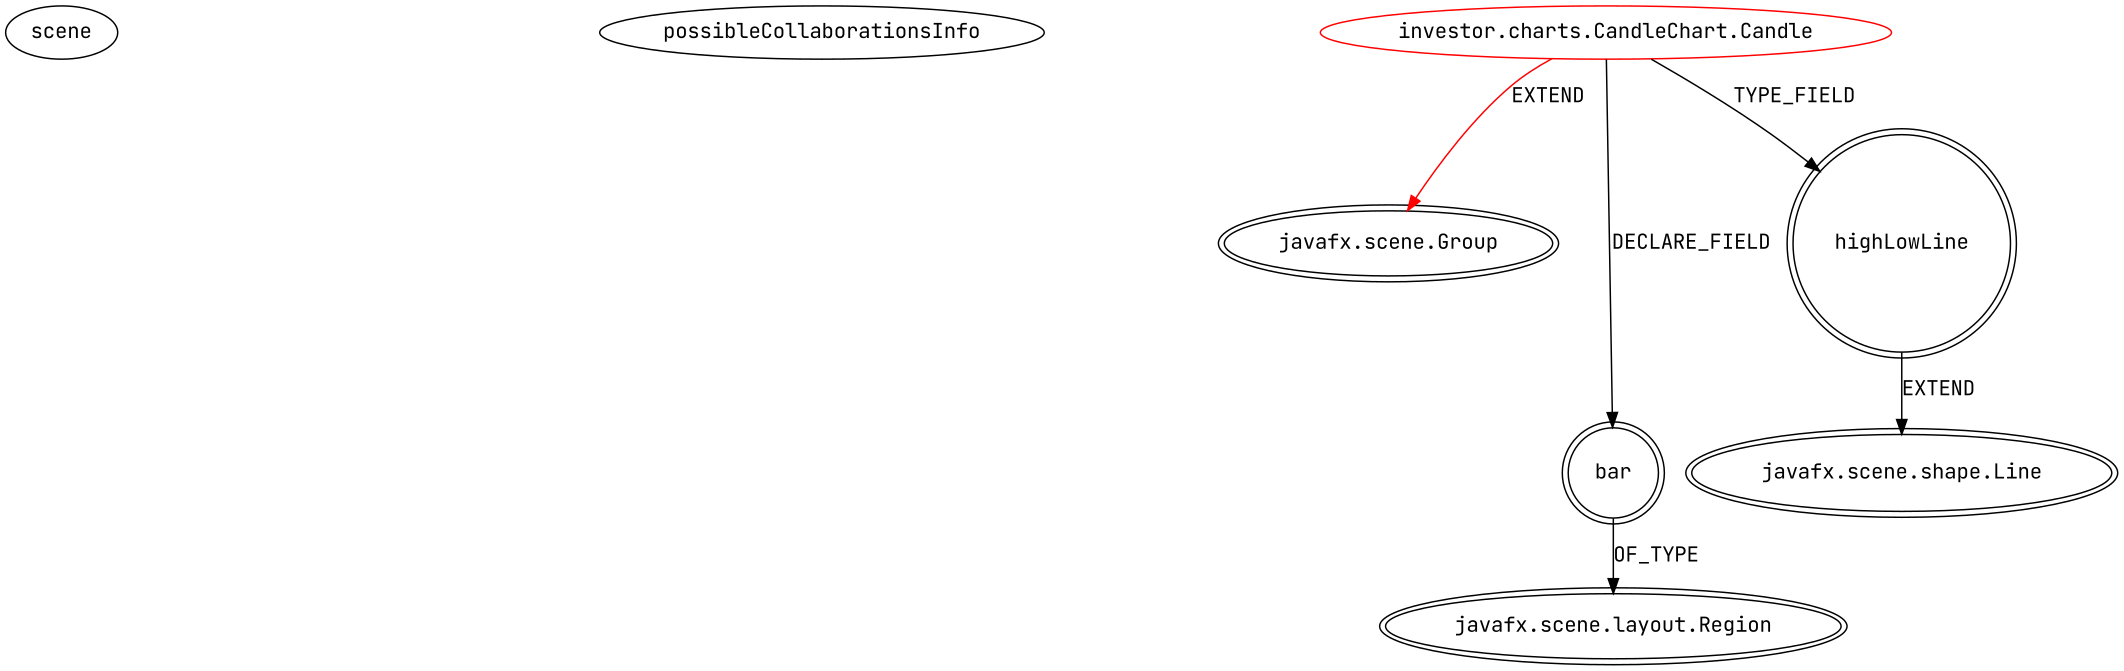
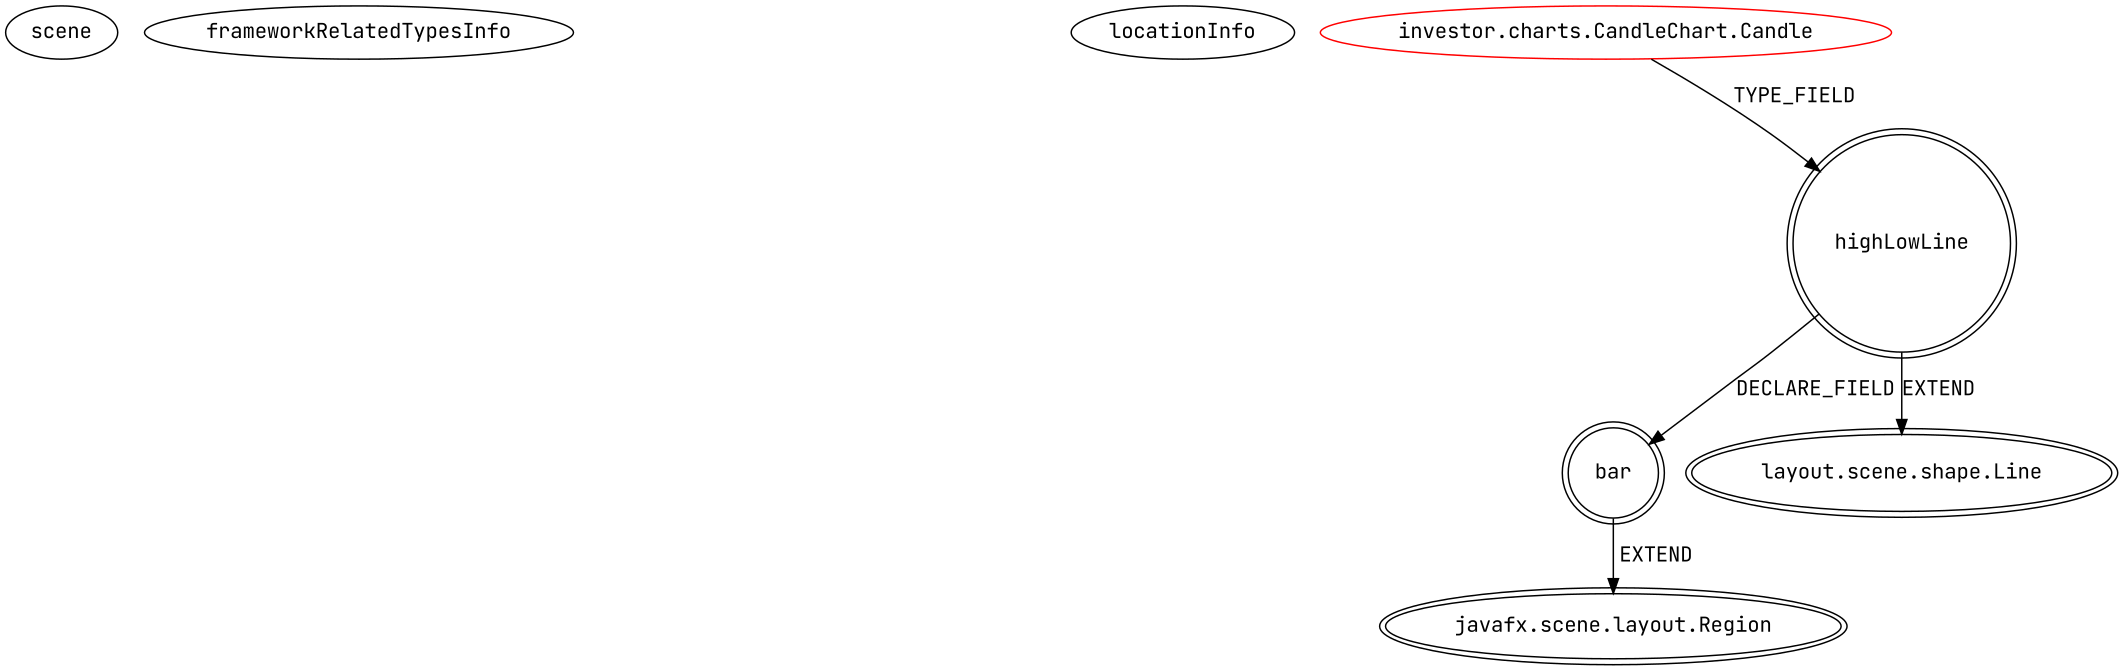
node "frameworkRelatedTypesInfo": added
node "possibleCollaborationsInfo": removed
node "locationInfo": added
edge "investor.charts.CandleChart.Candle" -> "bar": now "highLowLine" -> "bar"
node "javafx.scene.Group": removed
node "javafx.scene.shape.Line": label "javafx.scene.shape.Line" -> "layout.scene.shape.Line"
edge "bar" -> "javafx.scene.layout.Region": label "OF_TYPE" -> "EXTEND"
